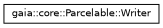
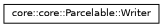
node "gaia::core::Parcelable::Writer": label "gaia::core::Parcelable::Writer" -> "core::core::Parcelable::Writer"
